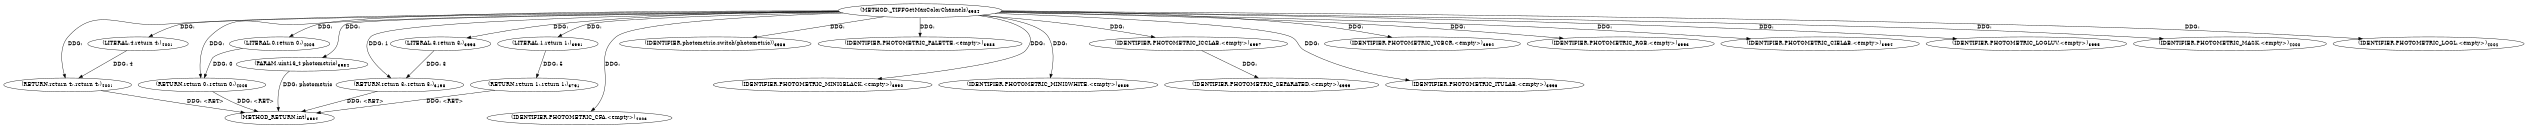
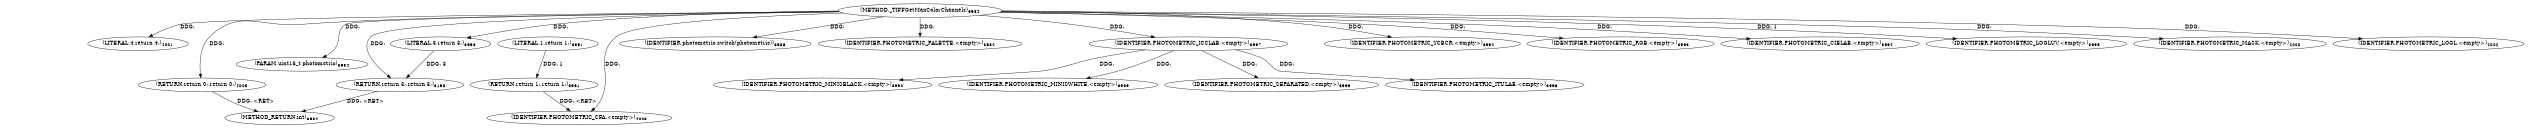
edge "(METHOD,_TIFFGetMaxColorChannels)" -> "(LITERAL,1,return 1;)": removed, label "DDG:"
edge "(METHOD,_TIFFGetMaxColorChannels)" -> "(IDENTIFIER,PHOTOMETRIC_ITULAB,<empty>)": now "(IDENTIFIER,PHOTOMETRIC_ICCLAB,<empty>)" -> "(IDENTIFIER,PHOTOMETRIC_ITULAB,<empty>)"
edge "(METHOD,_TIFFGetMaxColorChannels)" -> "(IDENTIFIER,PHOTOMETRIC_MINISWHITE,<empty>)": now "(IDENTIFIER,PHOTOMETRIC_ICCLAB,<empty>)" -> "(IDENTIFIER,PHOTOMETRIC_MINISWHITE,<empty>)"
edge "(METHOD,_TIFFGetMaxColorChannels)" -> "(IDENTIFIER,PHOTOMETRIC_LOGLUV,<empty>)": label "DDG: " -> "DDG: 1"
node "(IDENTIFIER,PHOTOMETRIC_PALETTE,<empty>)": text "3988" -> "3982"
node "(LITERAL,0,return 0;)": removed
edge "(METHOD,_TIFFGetMaxColorChannels)" -> "(RETURN,return 3;,return 3;)": label "DDG: 1" -> "DDG: "
edge "(METHOD,_TIFFGetMaxColorChannels)" -> "(IDENTIFIER,PHOTOMETRIC_MINISBLACK,<empty>)": now "(IDENTIFIER,PHOTOMETRIC_ICCLAB,<empty>)" -> "(IDENTIFIER,PHOTOMETRIC_MINISBLACK,<empty>)"
edge "(LITERAL,1,return 1;)" -> "(RETURN,return 1;,return 1;)": label "DDG: 5" -> "DDG: 1"
node "(RETURN,return 1;,return 1;)": text "3791" -> "3991"
node "(RETURN,return 4;,return 4;)": removed
edge "(PARAM,uint16_t photometric)" -> "(METHOD_RETURN,int)": removed, label "DDG: photometric"
edge "(RETURN,return 1;,return 1;)" -> "(METHOD_RETURN,int)": now "(RETURN,return 1;,return 1;)" -> "(IDENTIFIER,PHOTOMETRIC_CFA,<empty>)"
